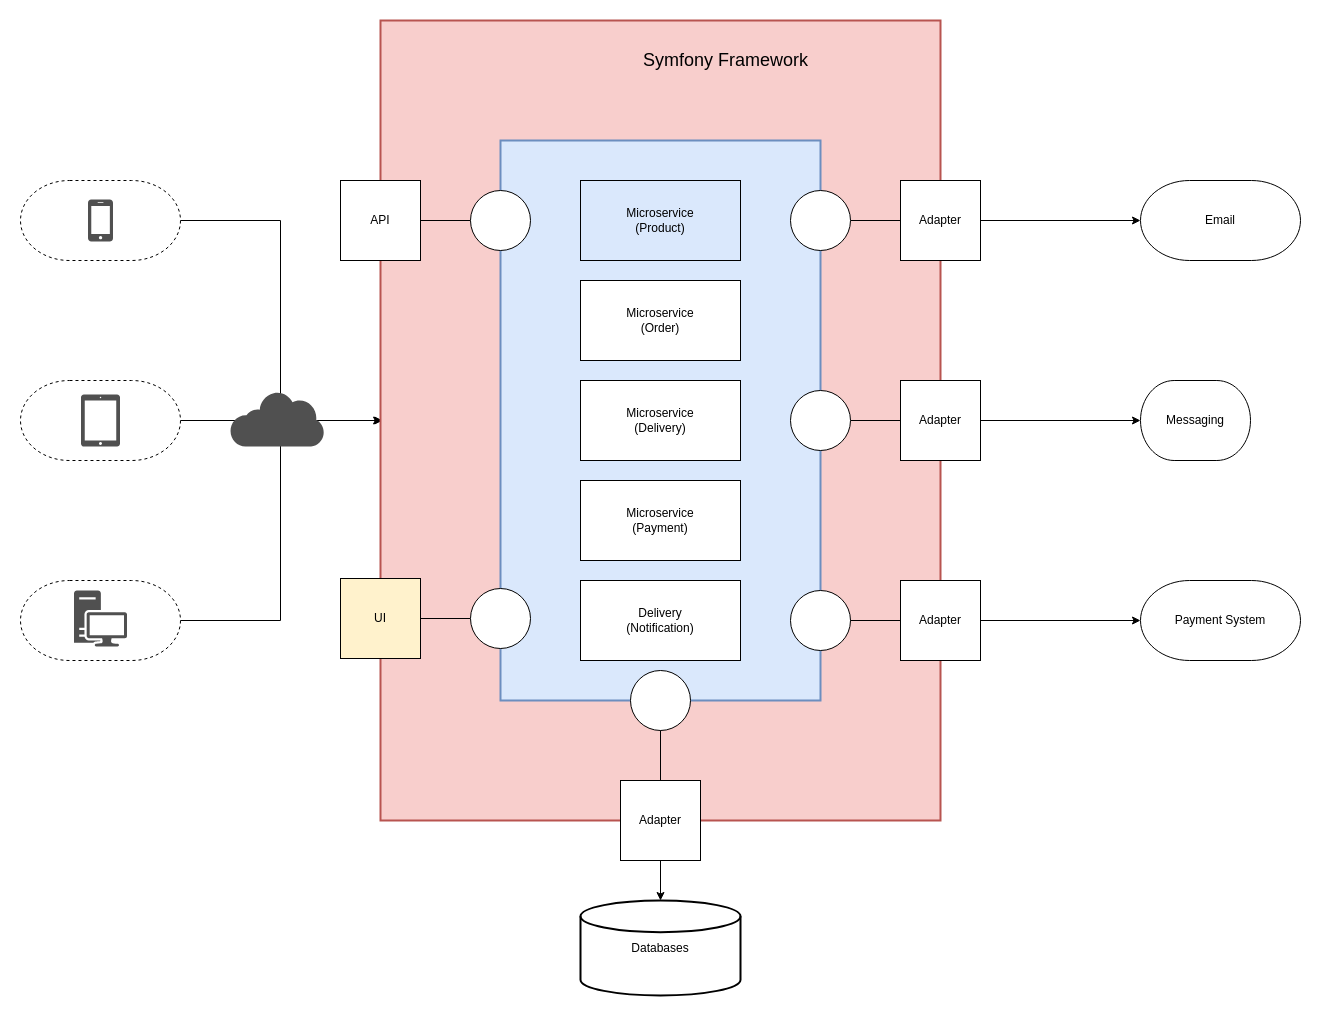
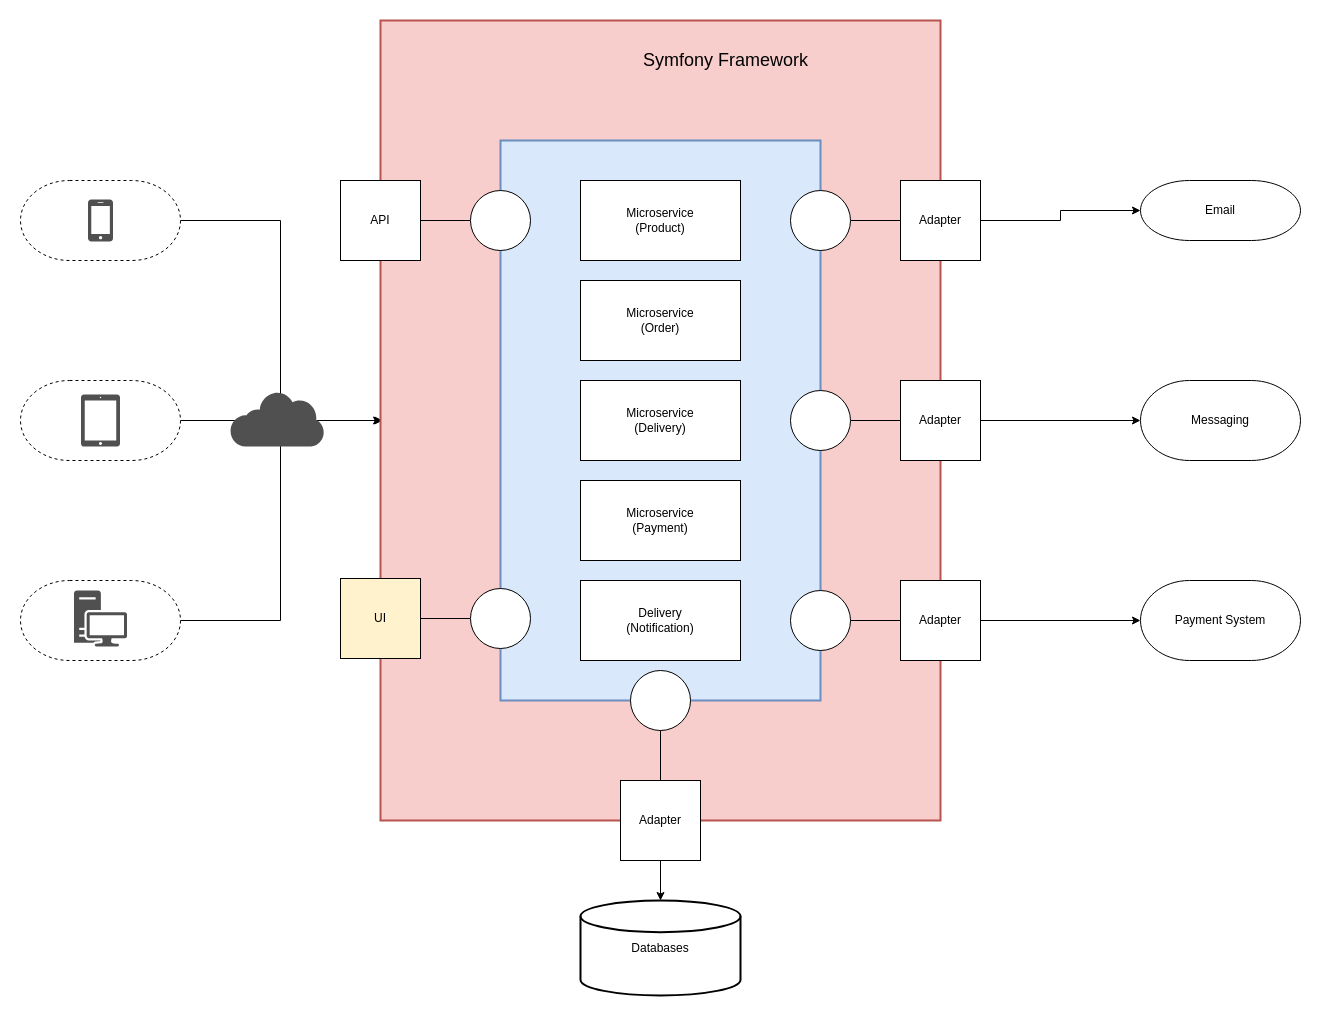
node "Microservice (Product)": fillcolor #dae8fc -> #ffffff
node "Email": size 160x80 -> 160x60
node "Messaging": size 110x80 -> 160x80
